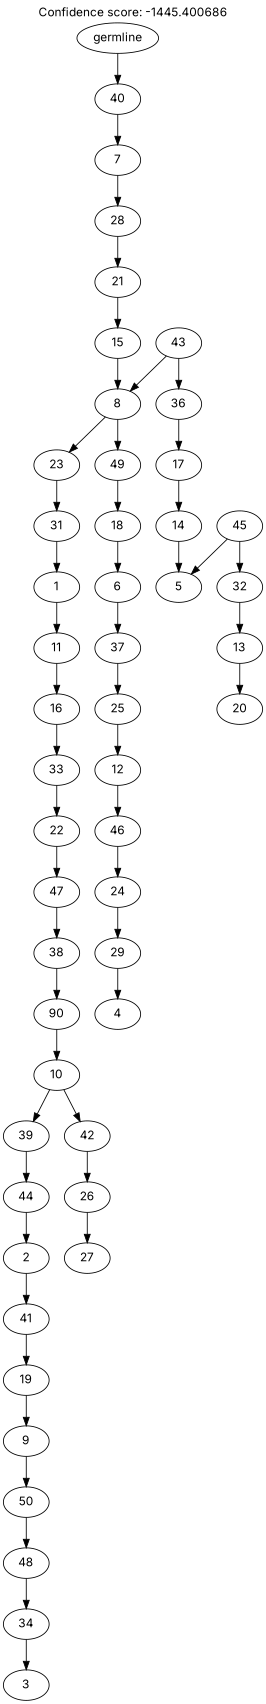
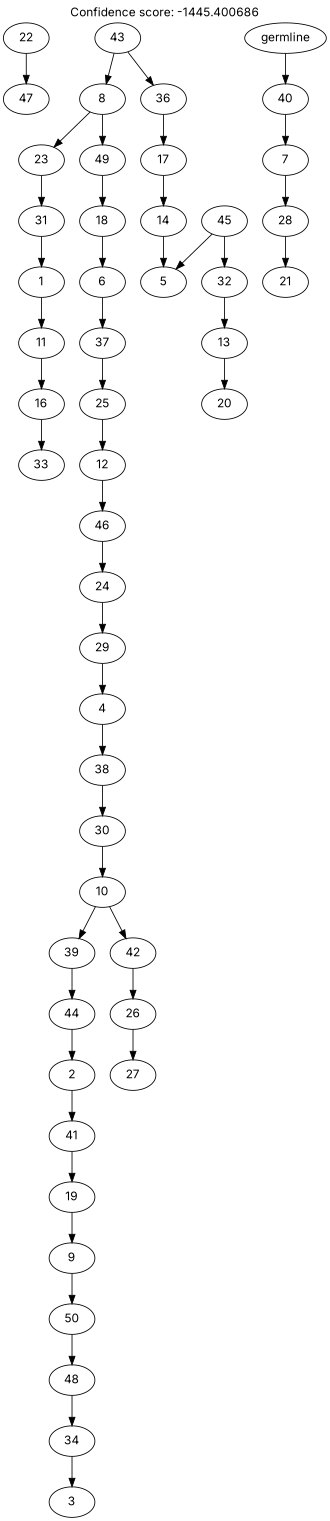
node "15": removed
edge "33" -> "22": removed
edge "47" -> "38": now "4" -> "38"
node "90": label "90" -> "30"
